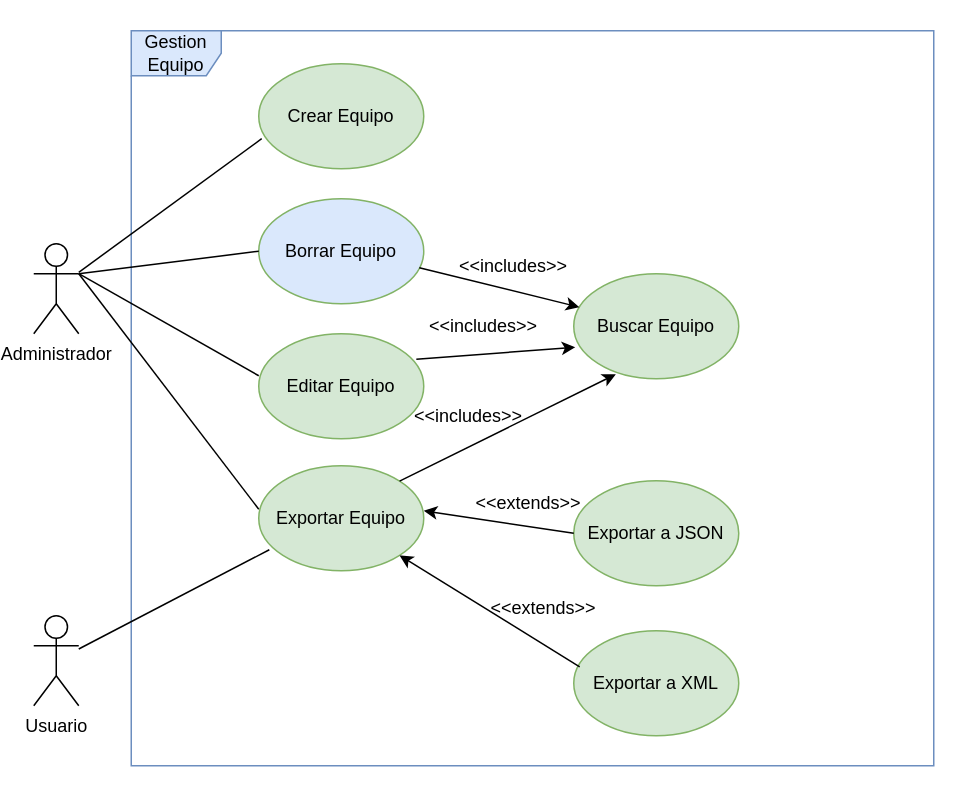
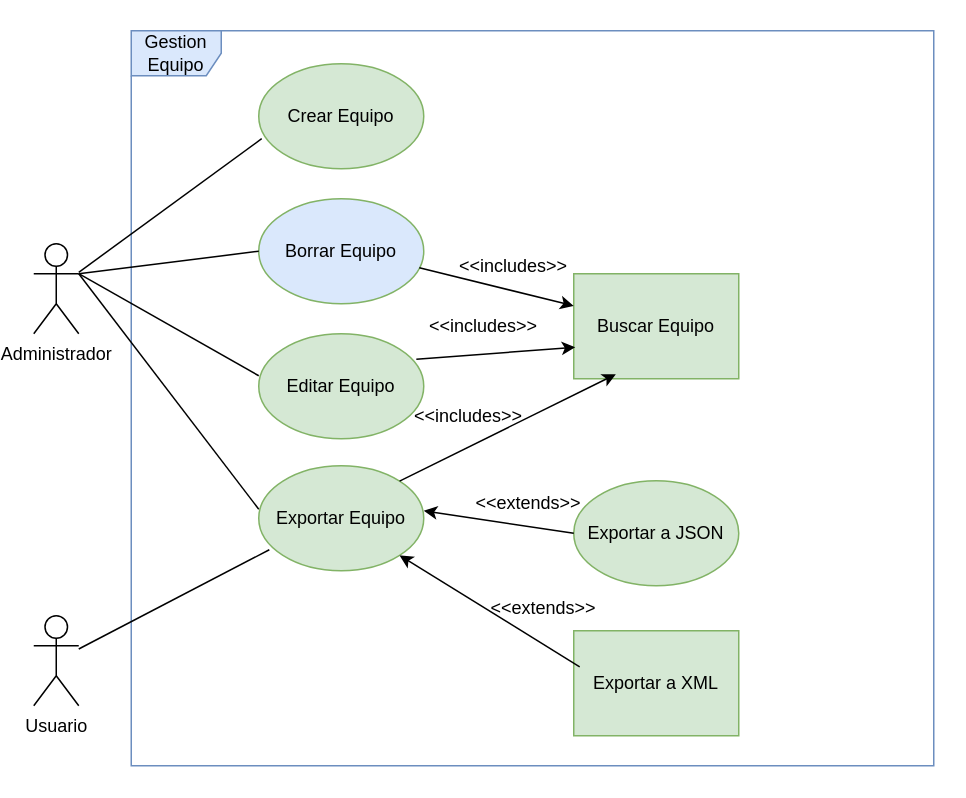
node "Buscar Equipo": shape ellipse -> rectangle
node "Exportar a XML": shape ellipse -> rectangle
